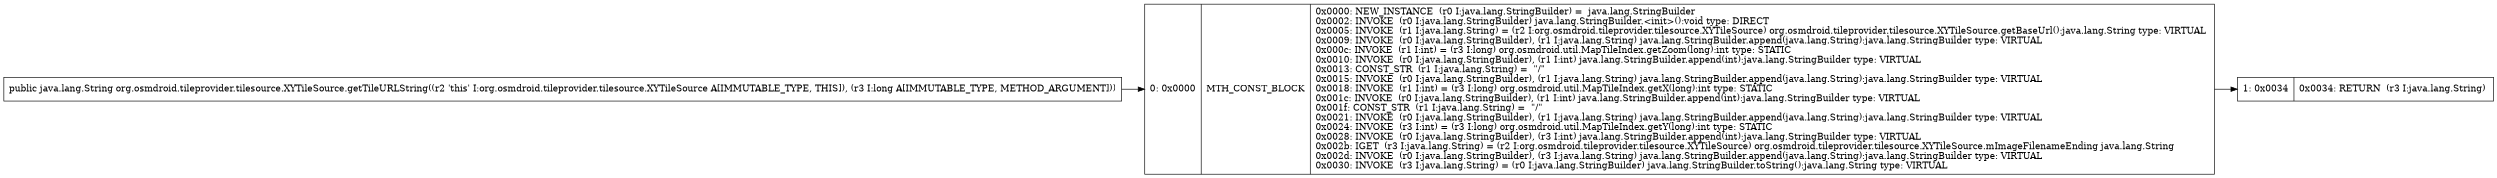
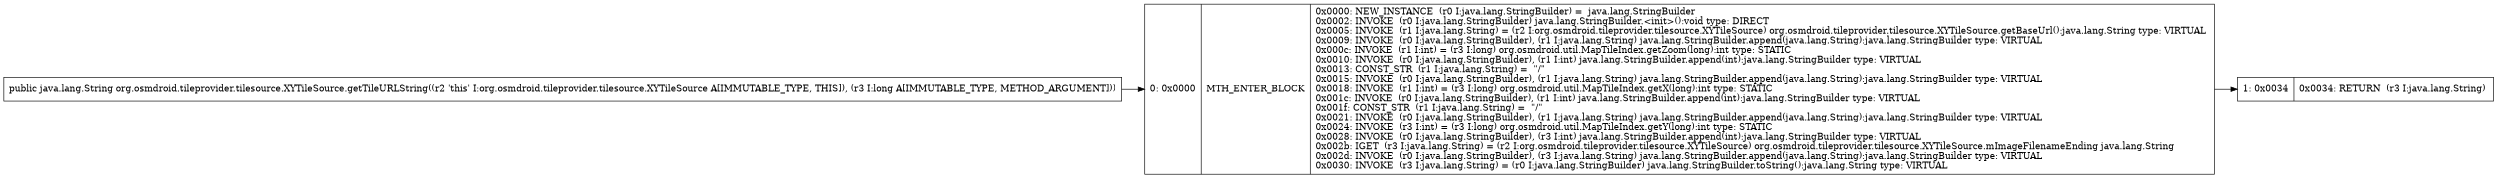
node "0: 0x0000": text "MTH_CONST_BLOCK" -> "MTH_ENTER_BLOCK"
